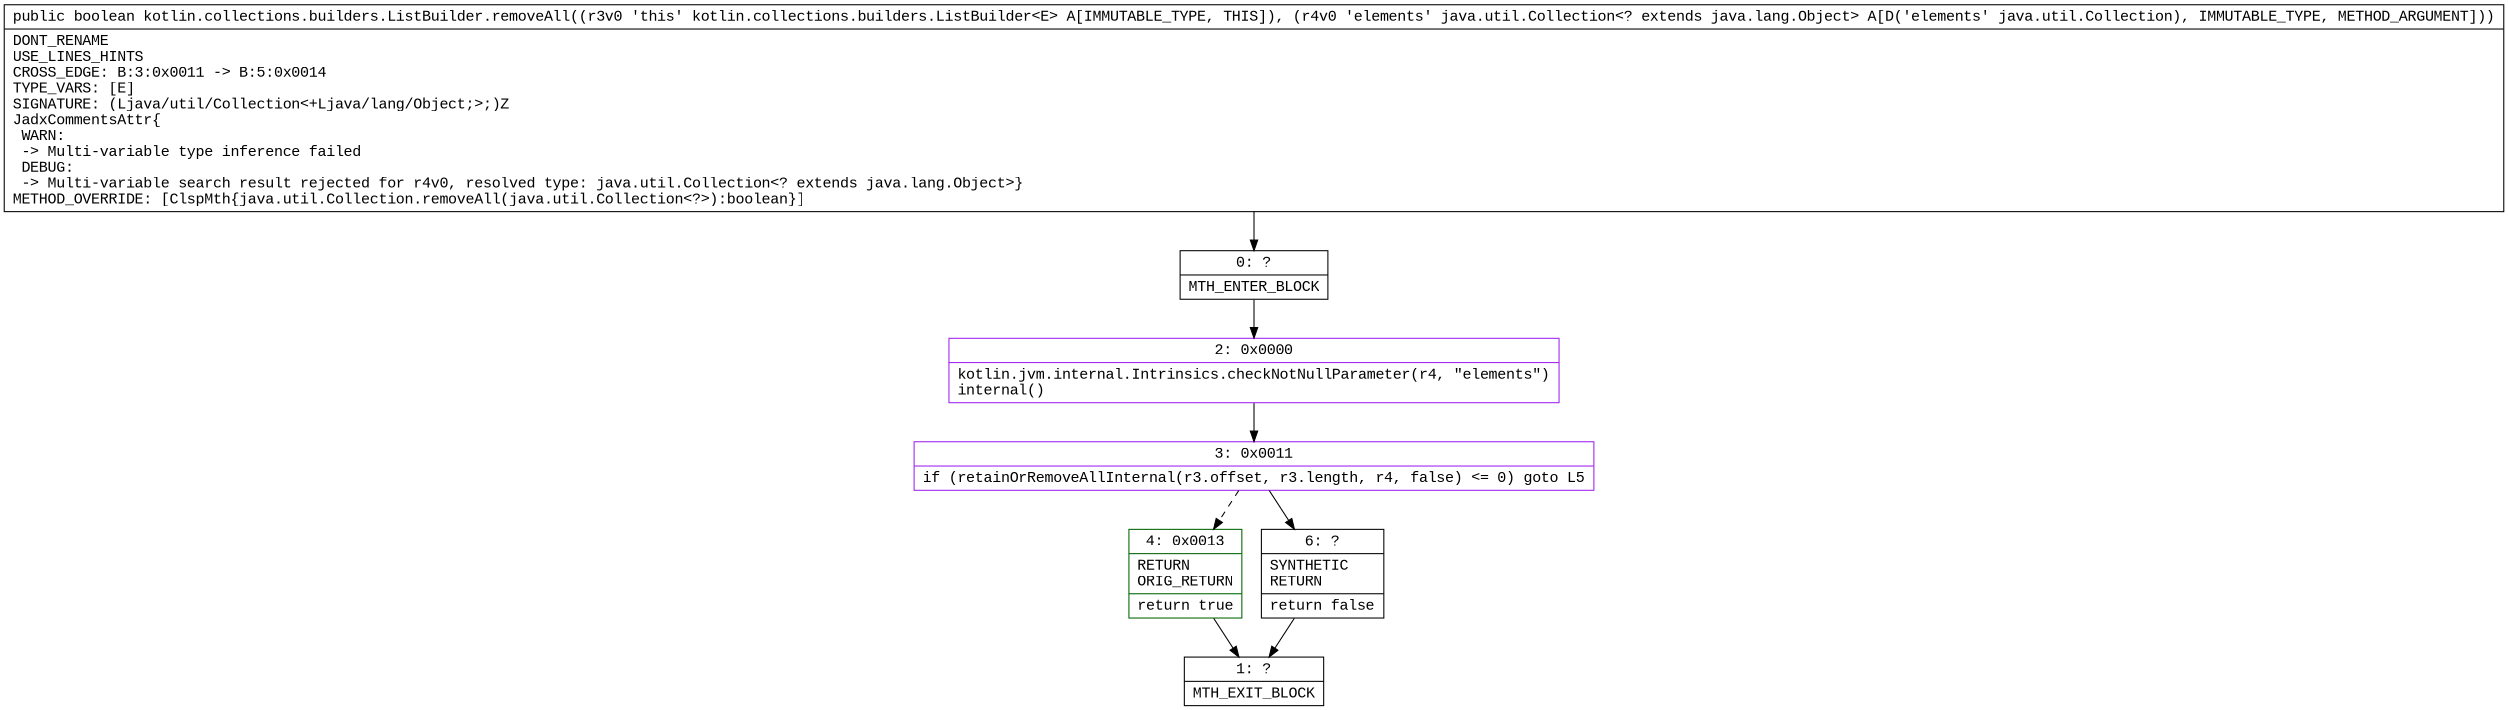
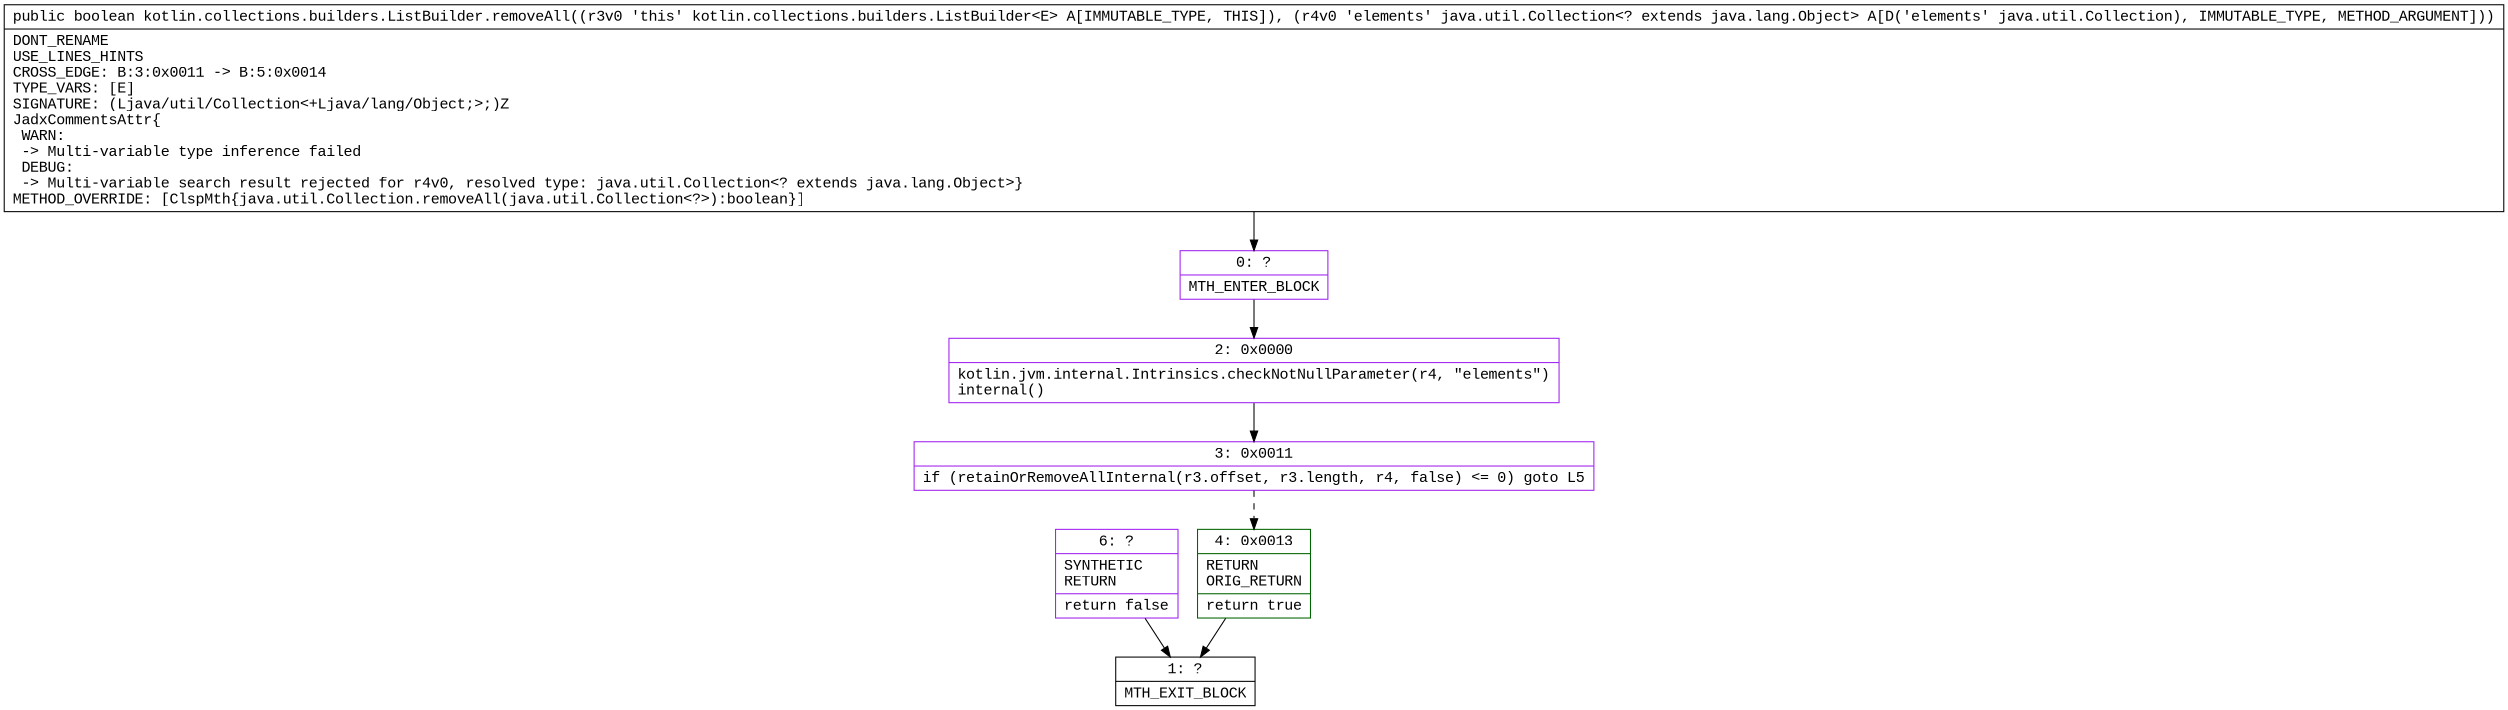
node "0: ?": color black -> purple
edge "3: 0x0011" -> "6: ?": removed
node "6: ?": color black -> purple
